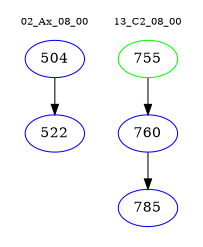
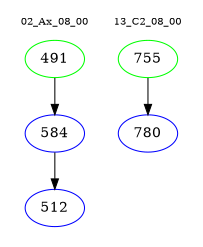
node "491": added
node "504": label "504" -> "584"
node "522": label "522" -> "512"
node "760": label "760" -> "780"
node "785": removed
